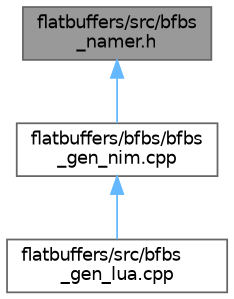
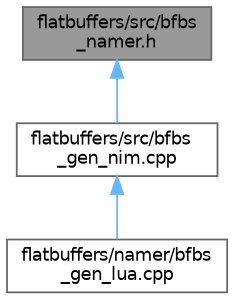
node "flatbuffers/bfbs/bfbs _gen_nim.cpp": label "flatbuffers/bfbs/bfbs _gen_nim.cpp" -> "flatbuffers/src/bfbs _gen_nim.cpp"
node "flatbuffers/src/bfbs _gen_lua.cpp": label "flatbuffers/src/bfbs _gen_lua.cpp" -> "flatbuffers/namer/bfbs _gen_lua.cpp"
